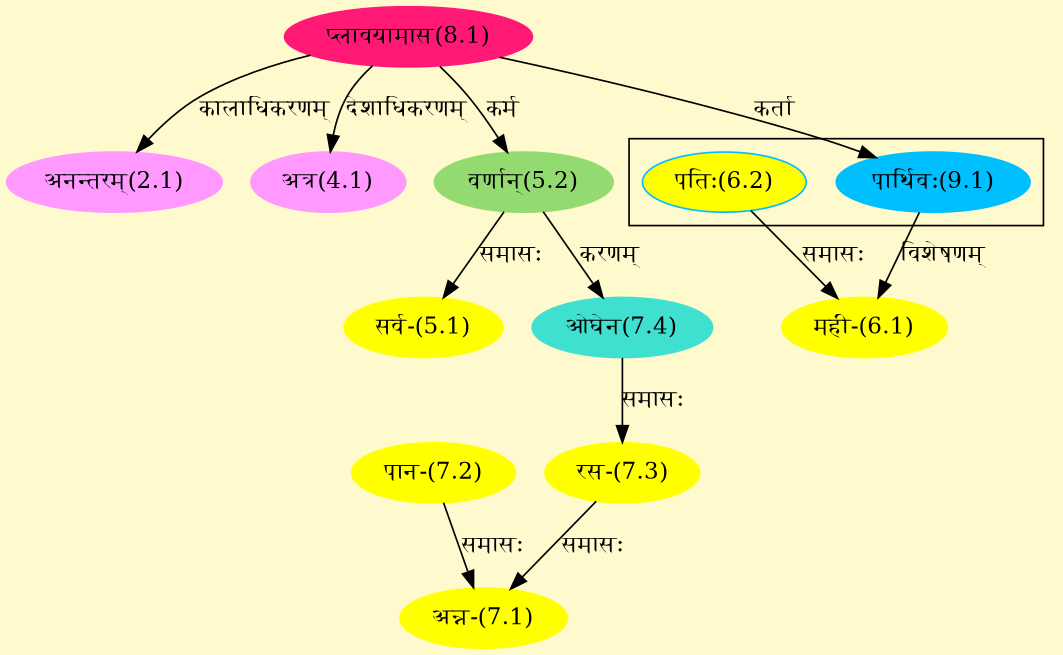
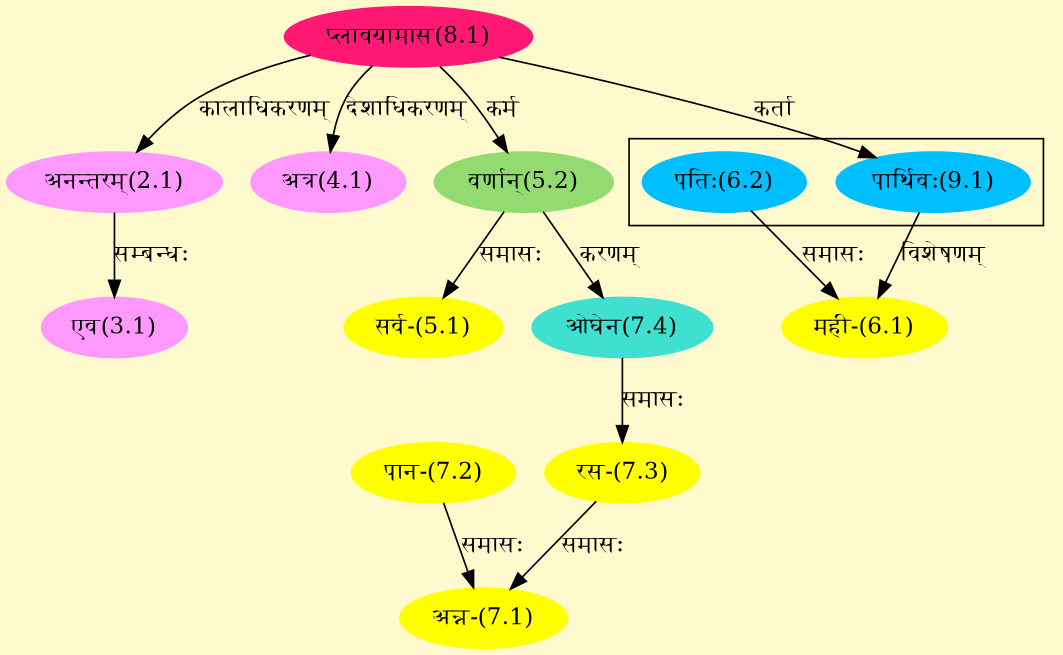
node "पतिः(6.2)": fillcolor #ffff00 -> #00bfff
node "एव(3.1)": added
